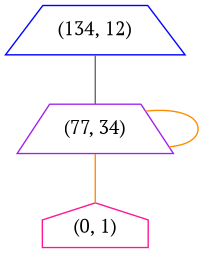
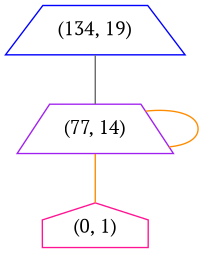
node "(134, 12)": label "(134, 12)" -> "(134, 19)"
node "(77, 34)": label "(77, 34)" -> "(77, 14)"
